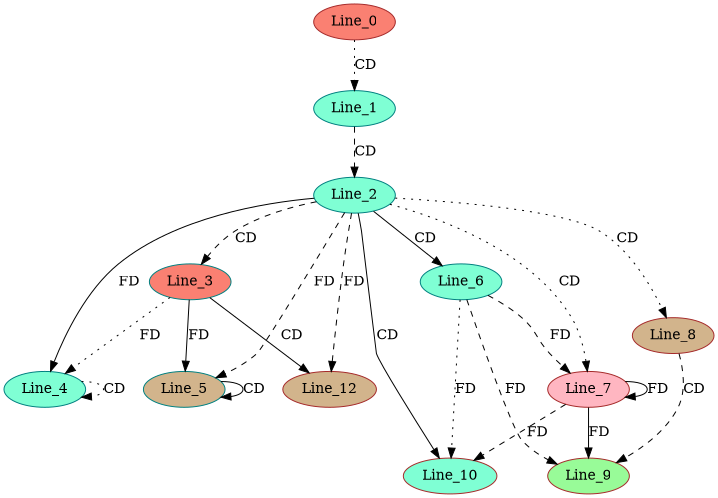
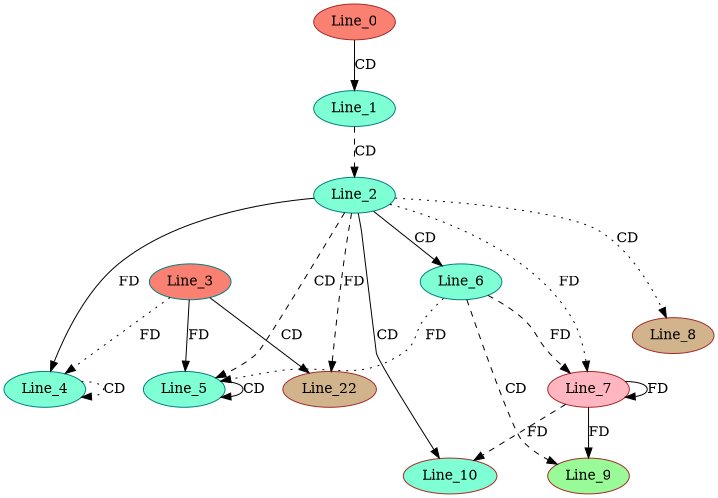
edge "Line_0" -> "Line_1": style dotted -> solid
edge "Line_2" -> "Line_3": removed, label "CD"
edge "Line_2" -> "Line_5": label "FD" -> "CD"
edge "Line_2" -> "Line_7": label "CD" -> "FD"
edge "Line_6" -> "Line_10": now "Line_6" -> "Line_5"
node "Line_5": fillcolor tan -> aquamarine
node "Line_12": label "Line_12" -> "Line_22"
edge "Line_6" -> "Line_9": label "FD" -> "CD"
edge "Line_8" -> "Line_9": removed, label "CD"
